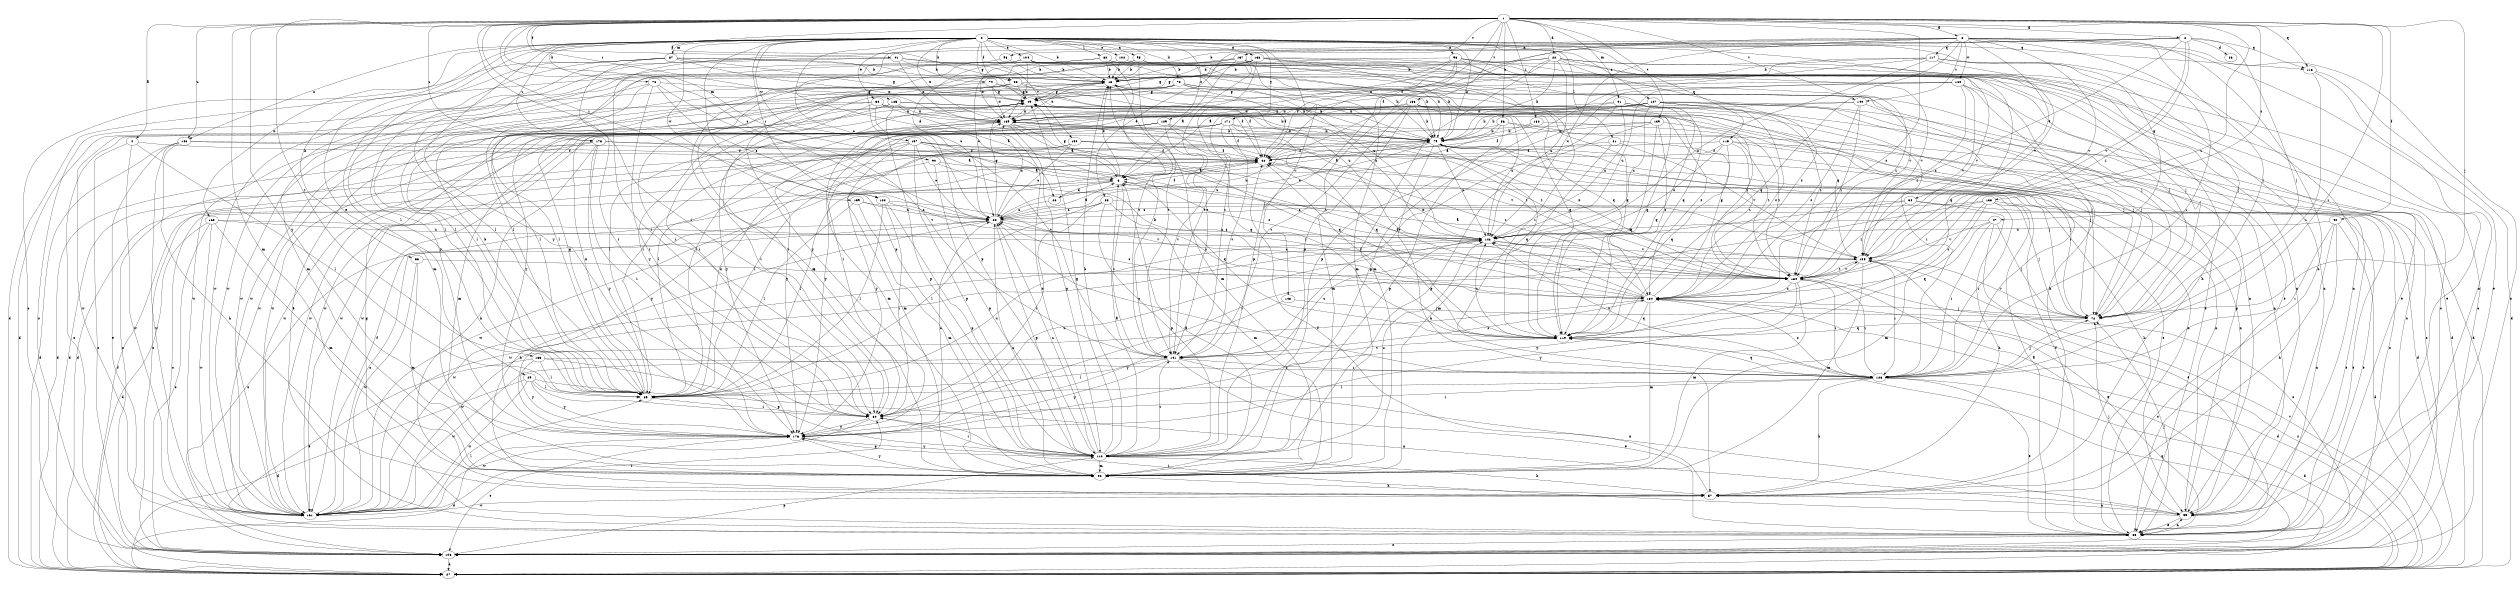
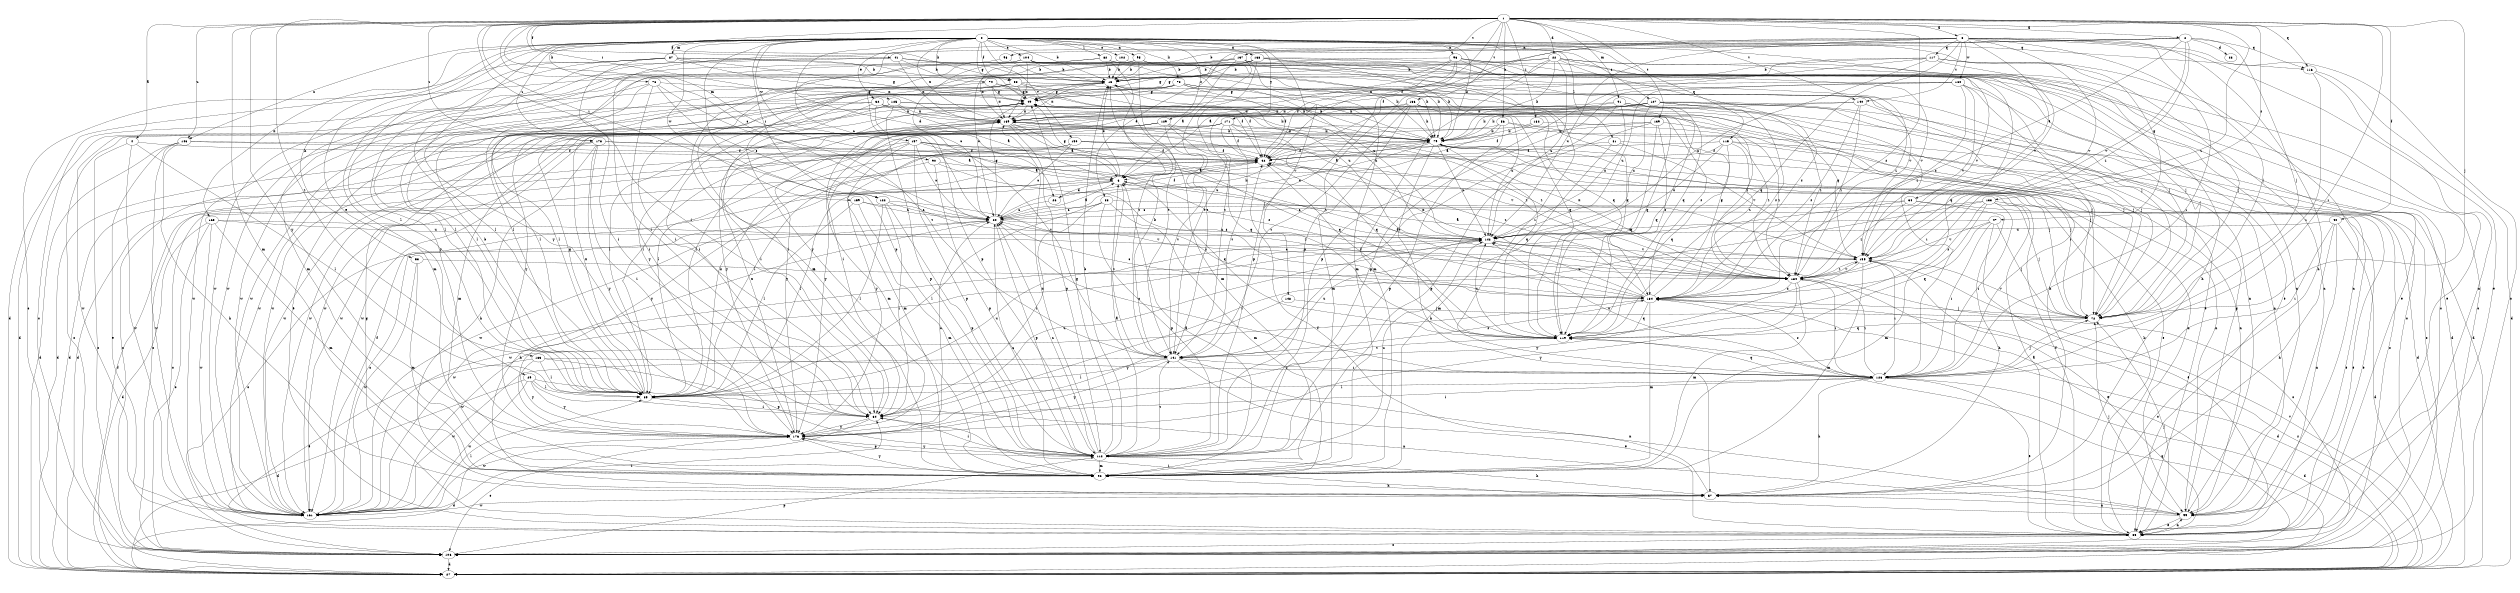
edge "20" -> "169": now "176" -> "169"
